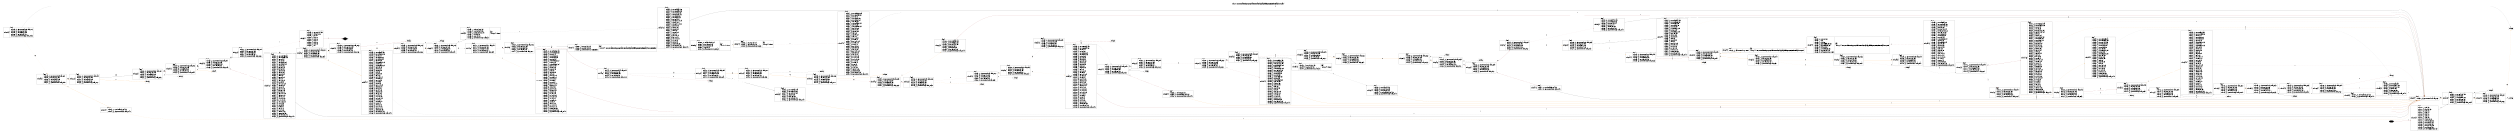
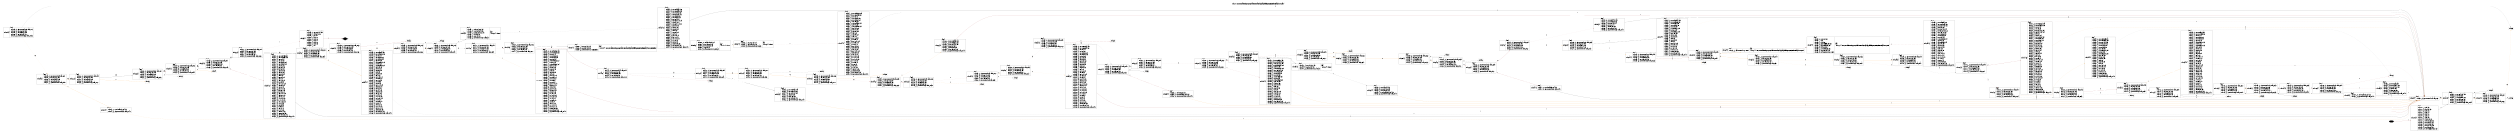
node "0x4022a7": added
node "0x40255d": added
